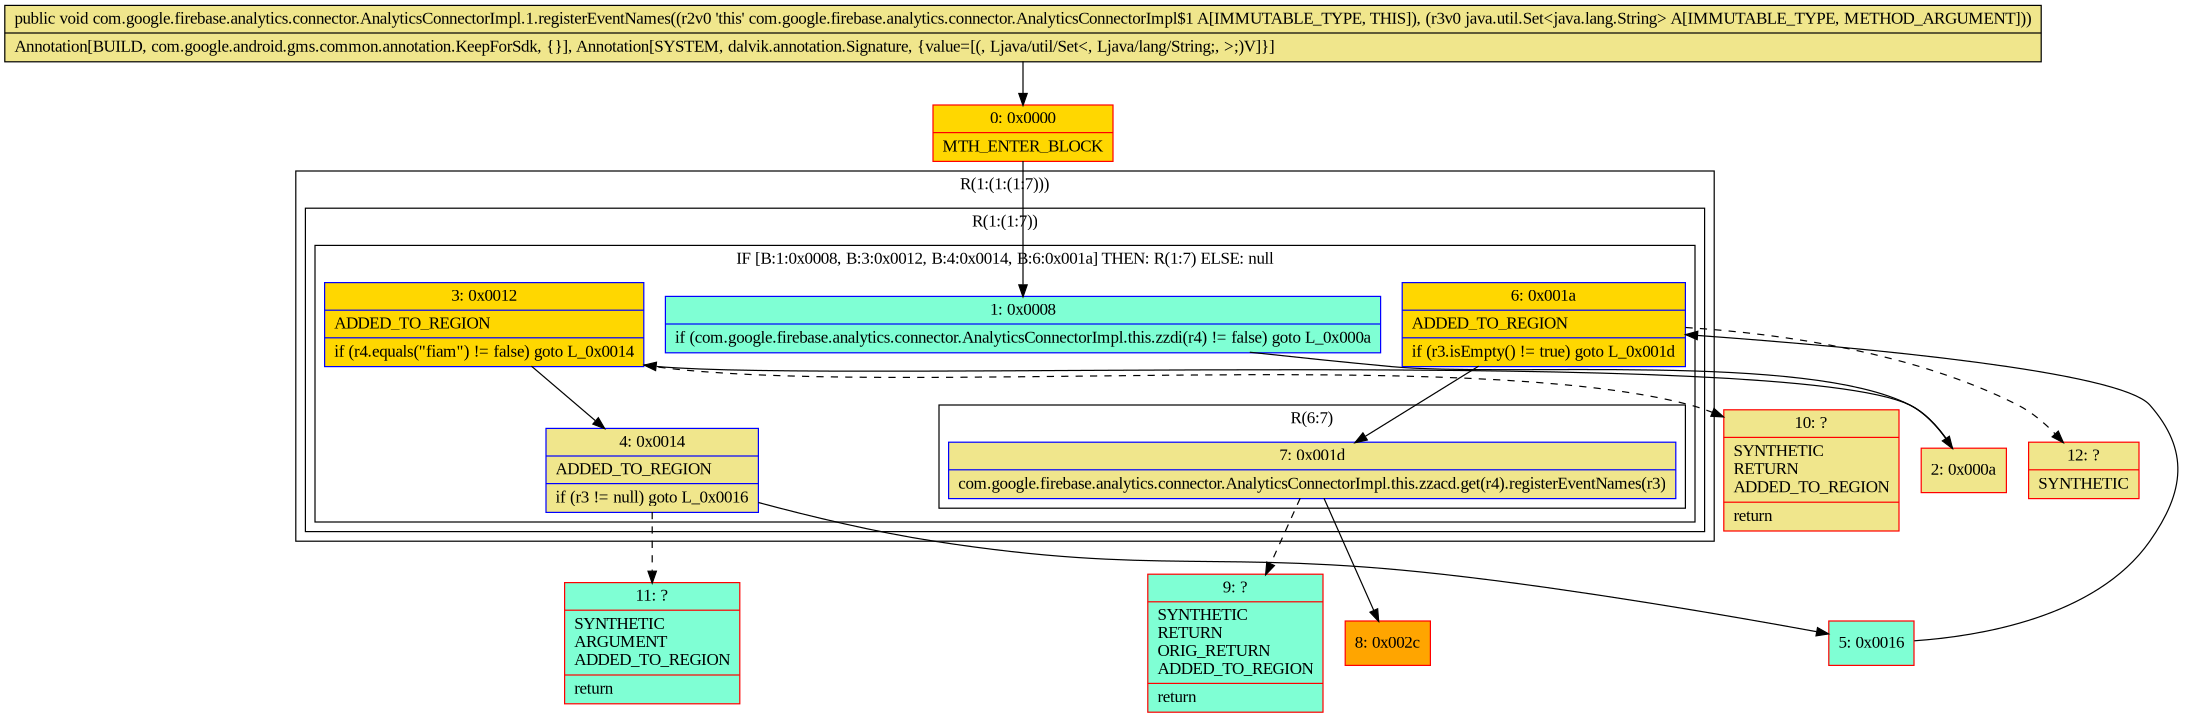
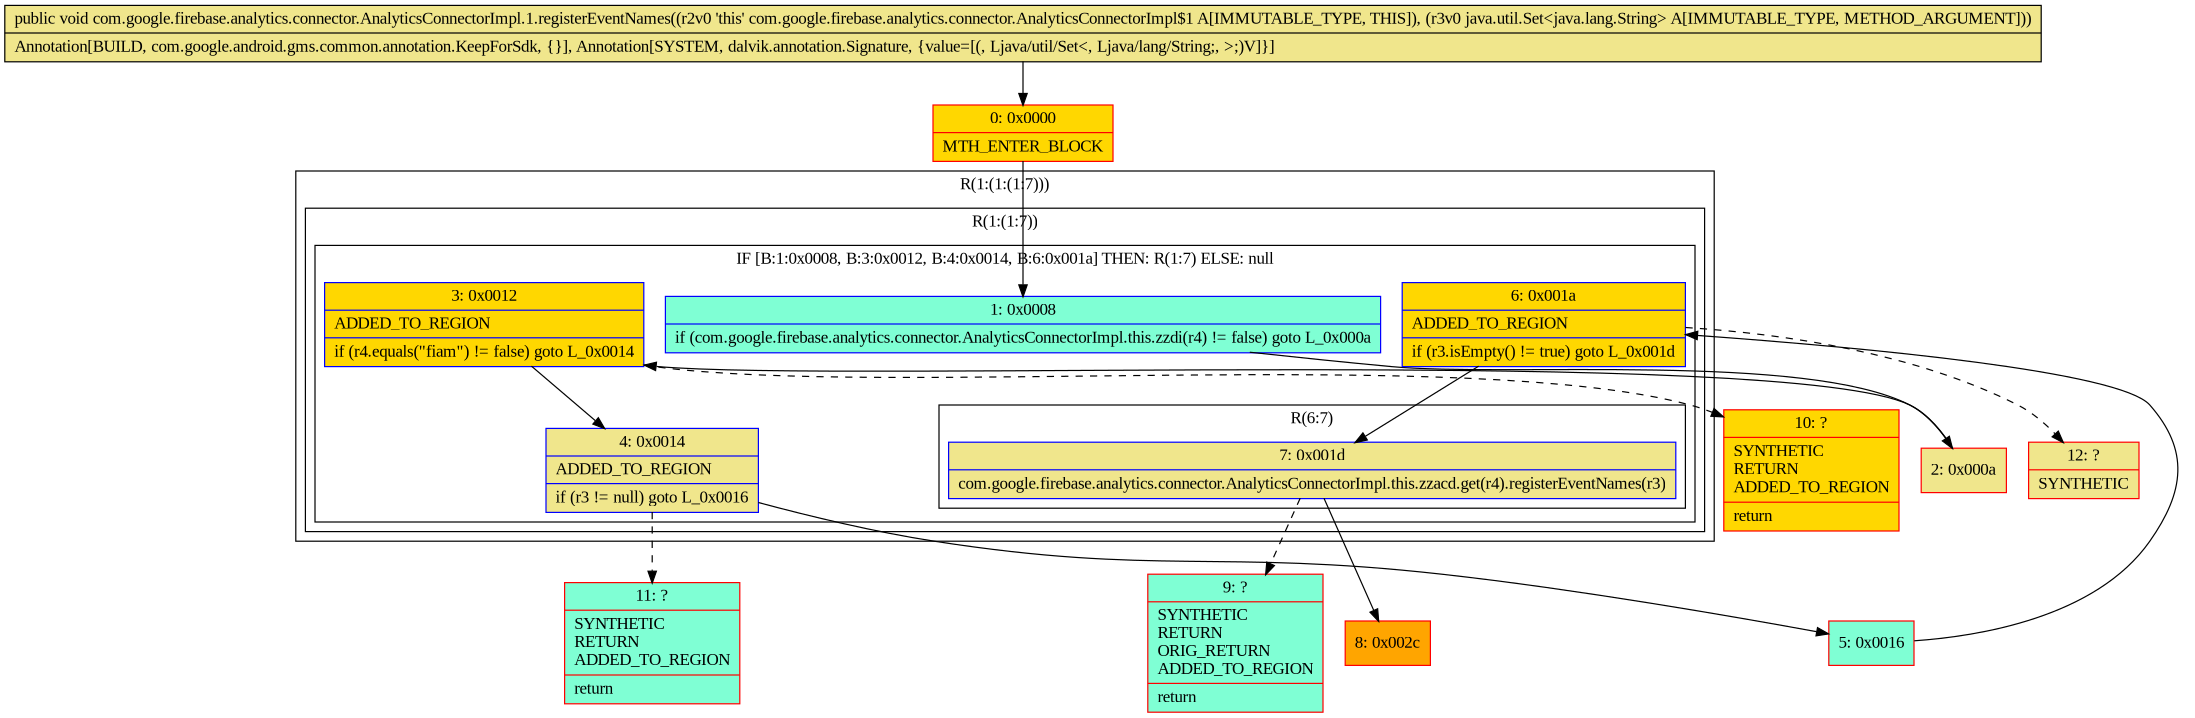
node "10: ?": fillcolor khaki -> gold
node "11: ?": text "ARGUMENT" -> "RETURN"
